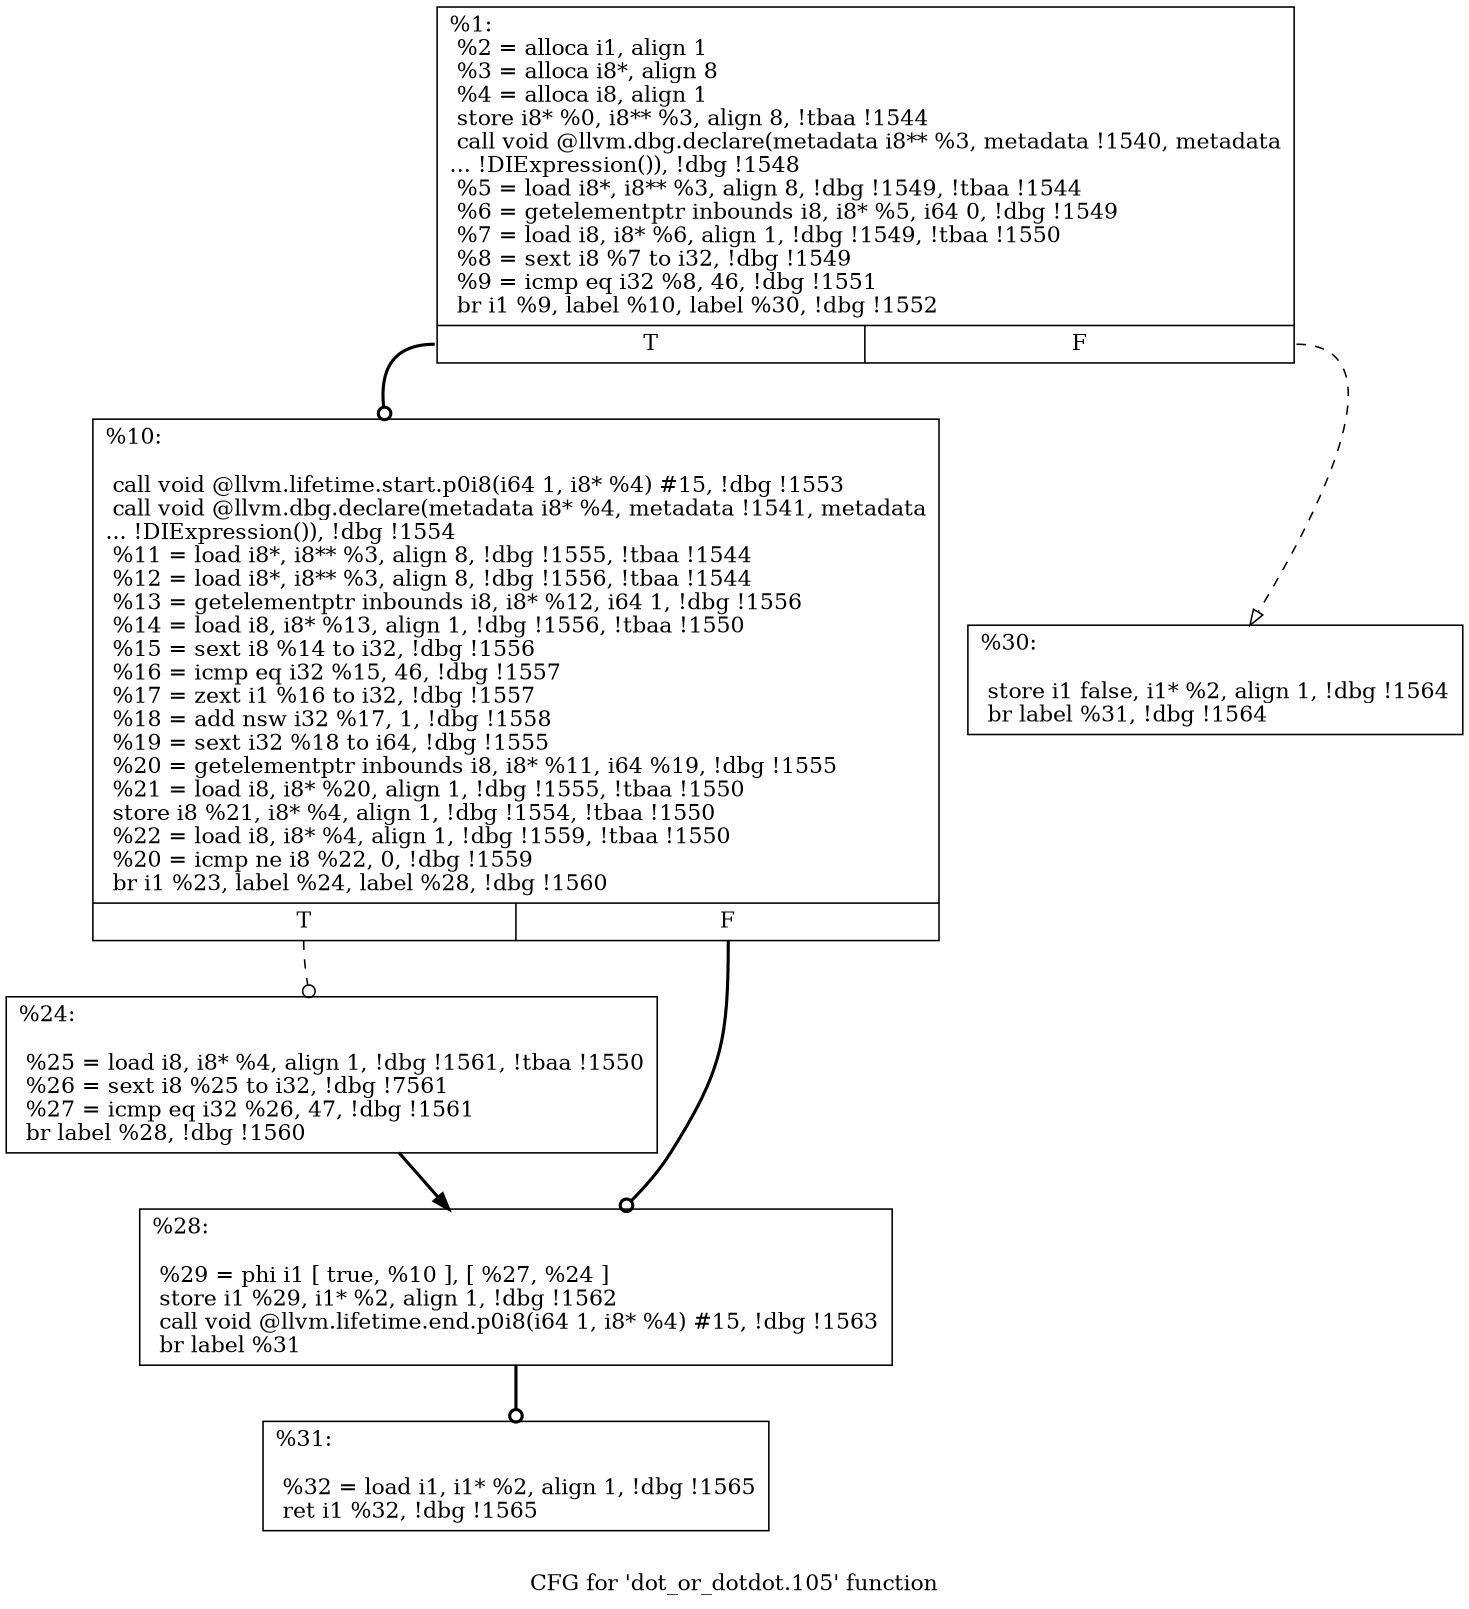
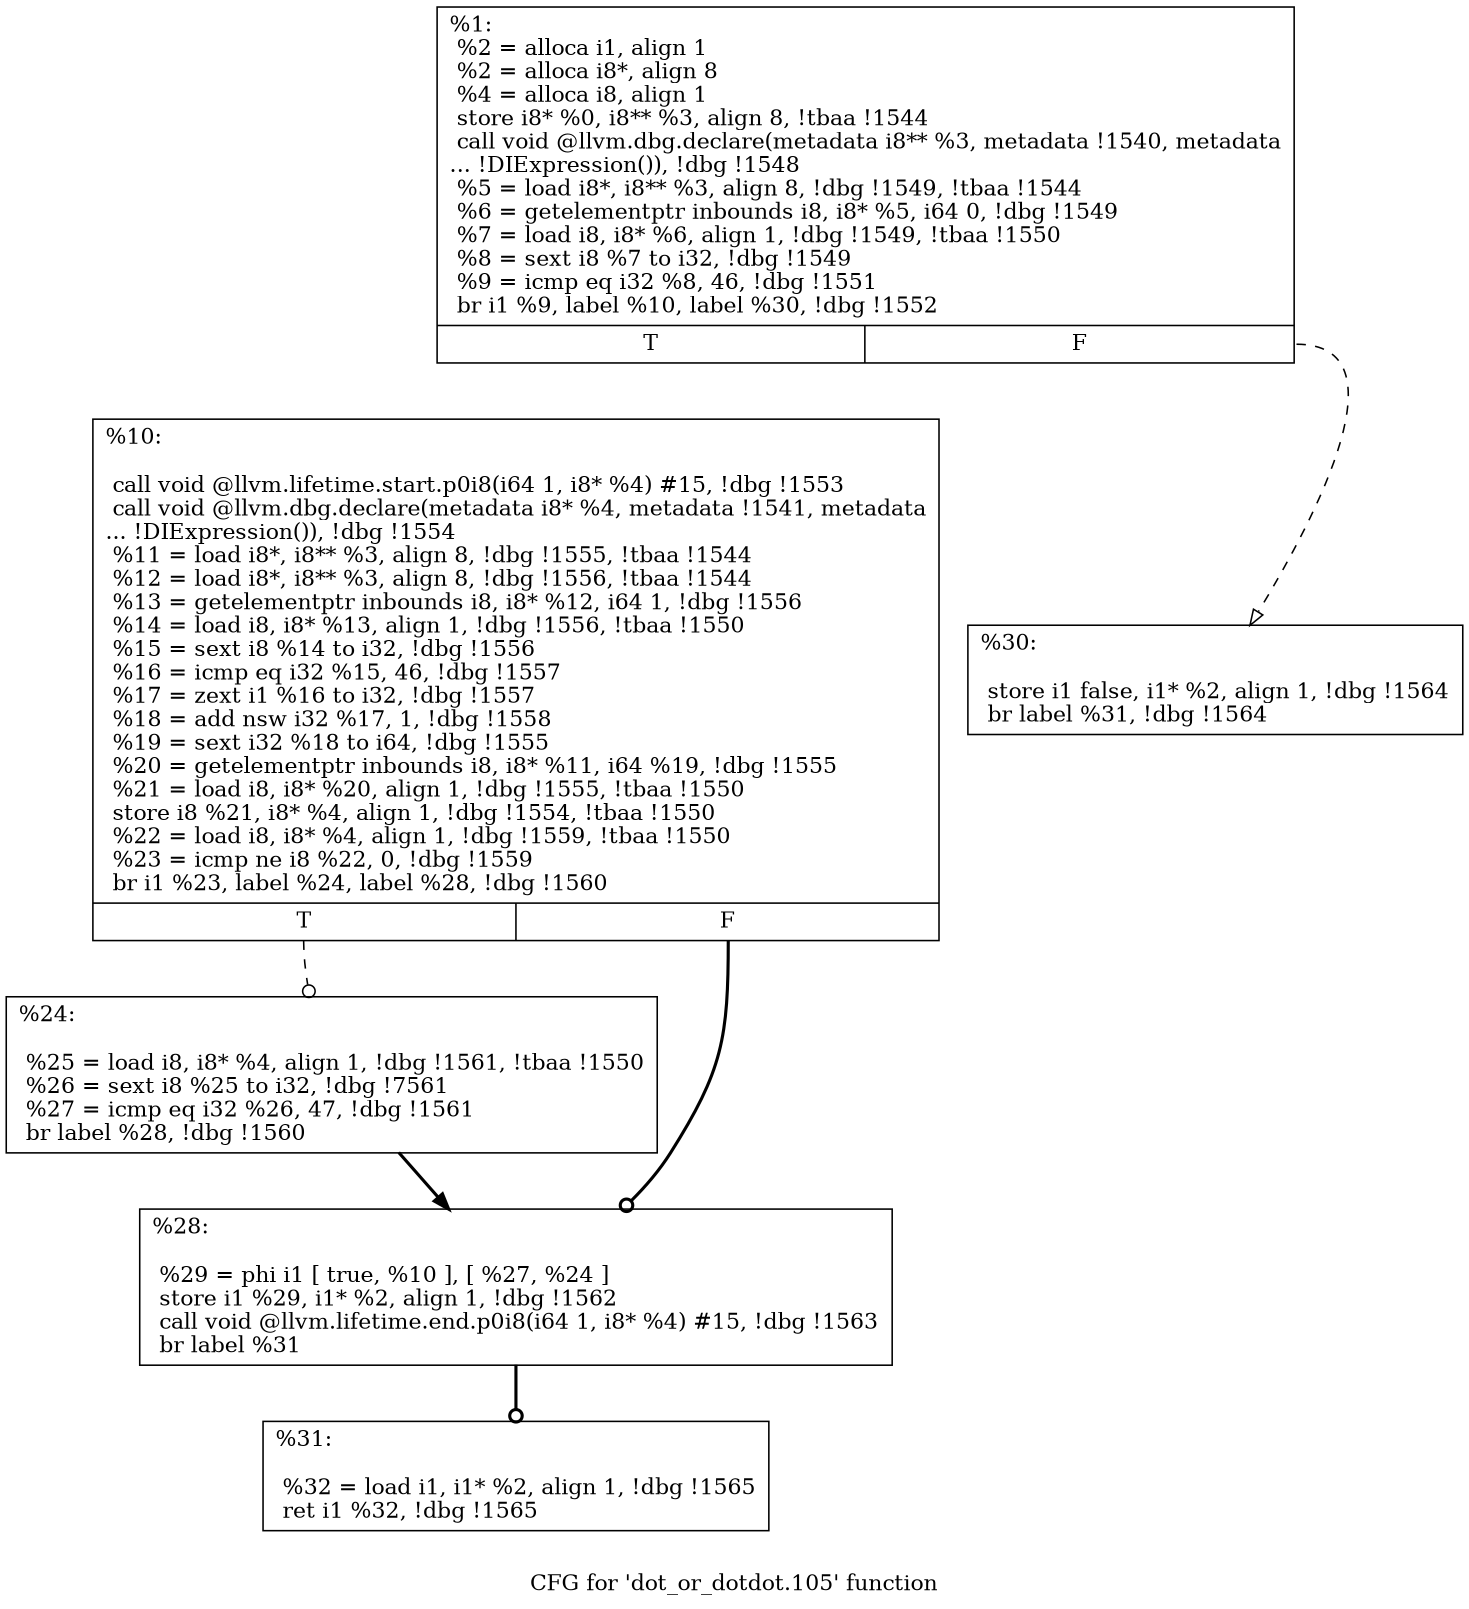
node "%1:": text "%3 = alloca i8*, align 8" -> "%2 = alloca i8*, align 8"
edge "%1:" -> "%10:": removed
node "%10:": text "%20 = icmp ne i8 %22, 0, !dbg !1559" -> "%23 = icmp ne i8 %22, 0, !dbg !1559"
